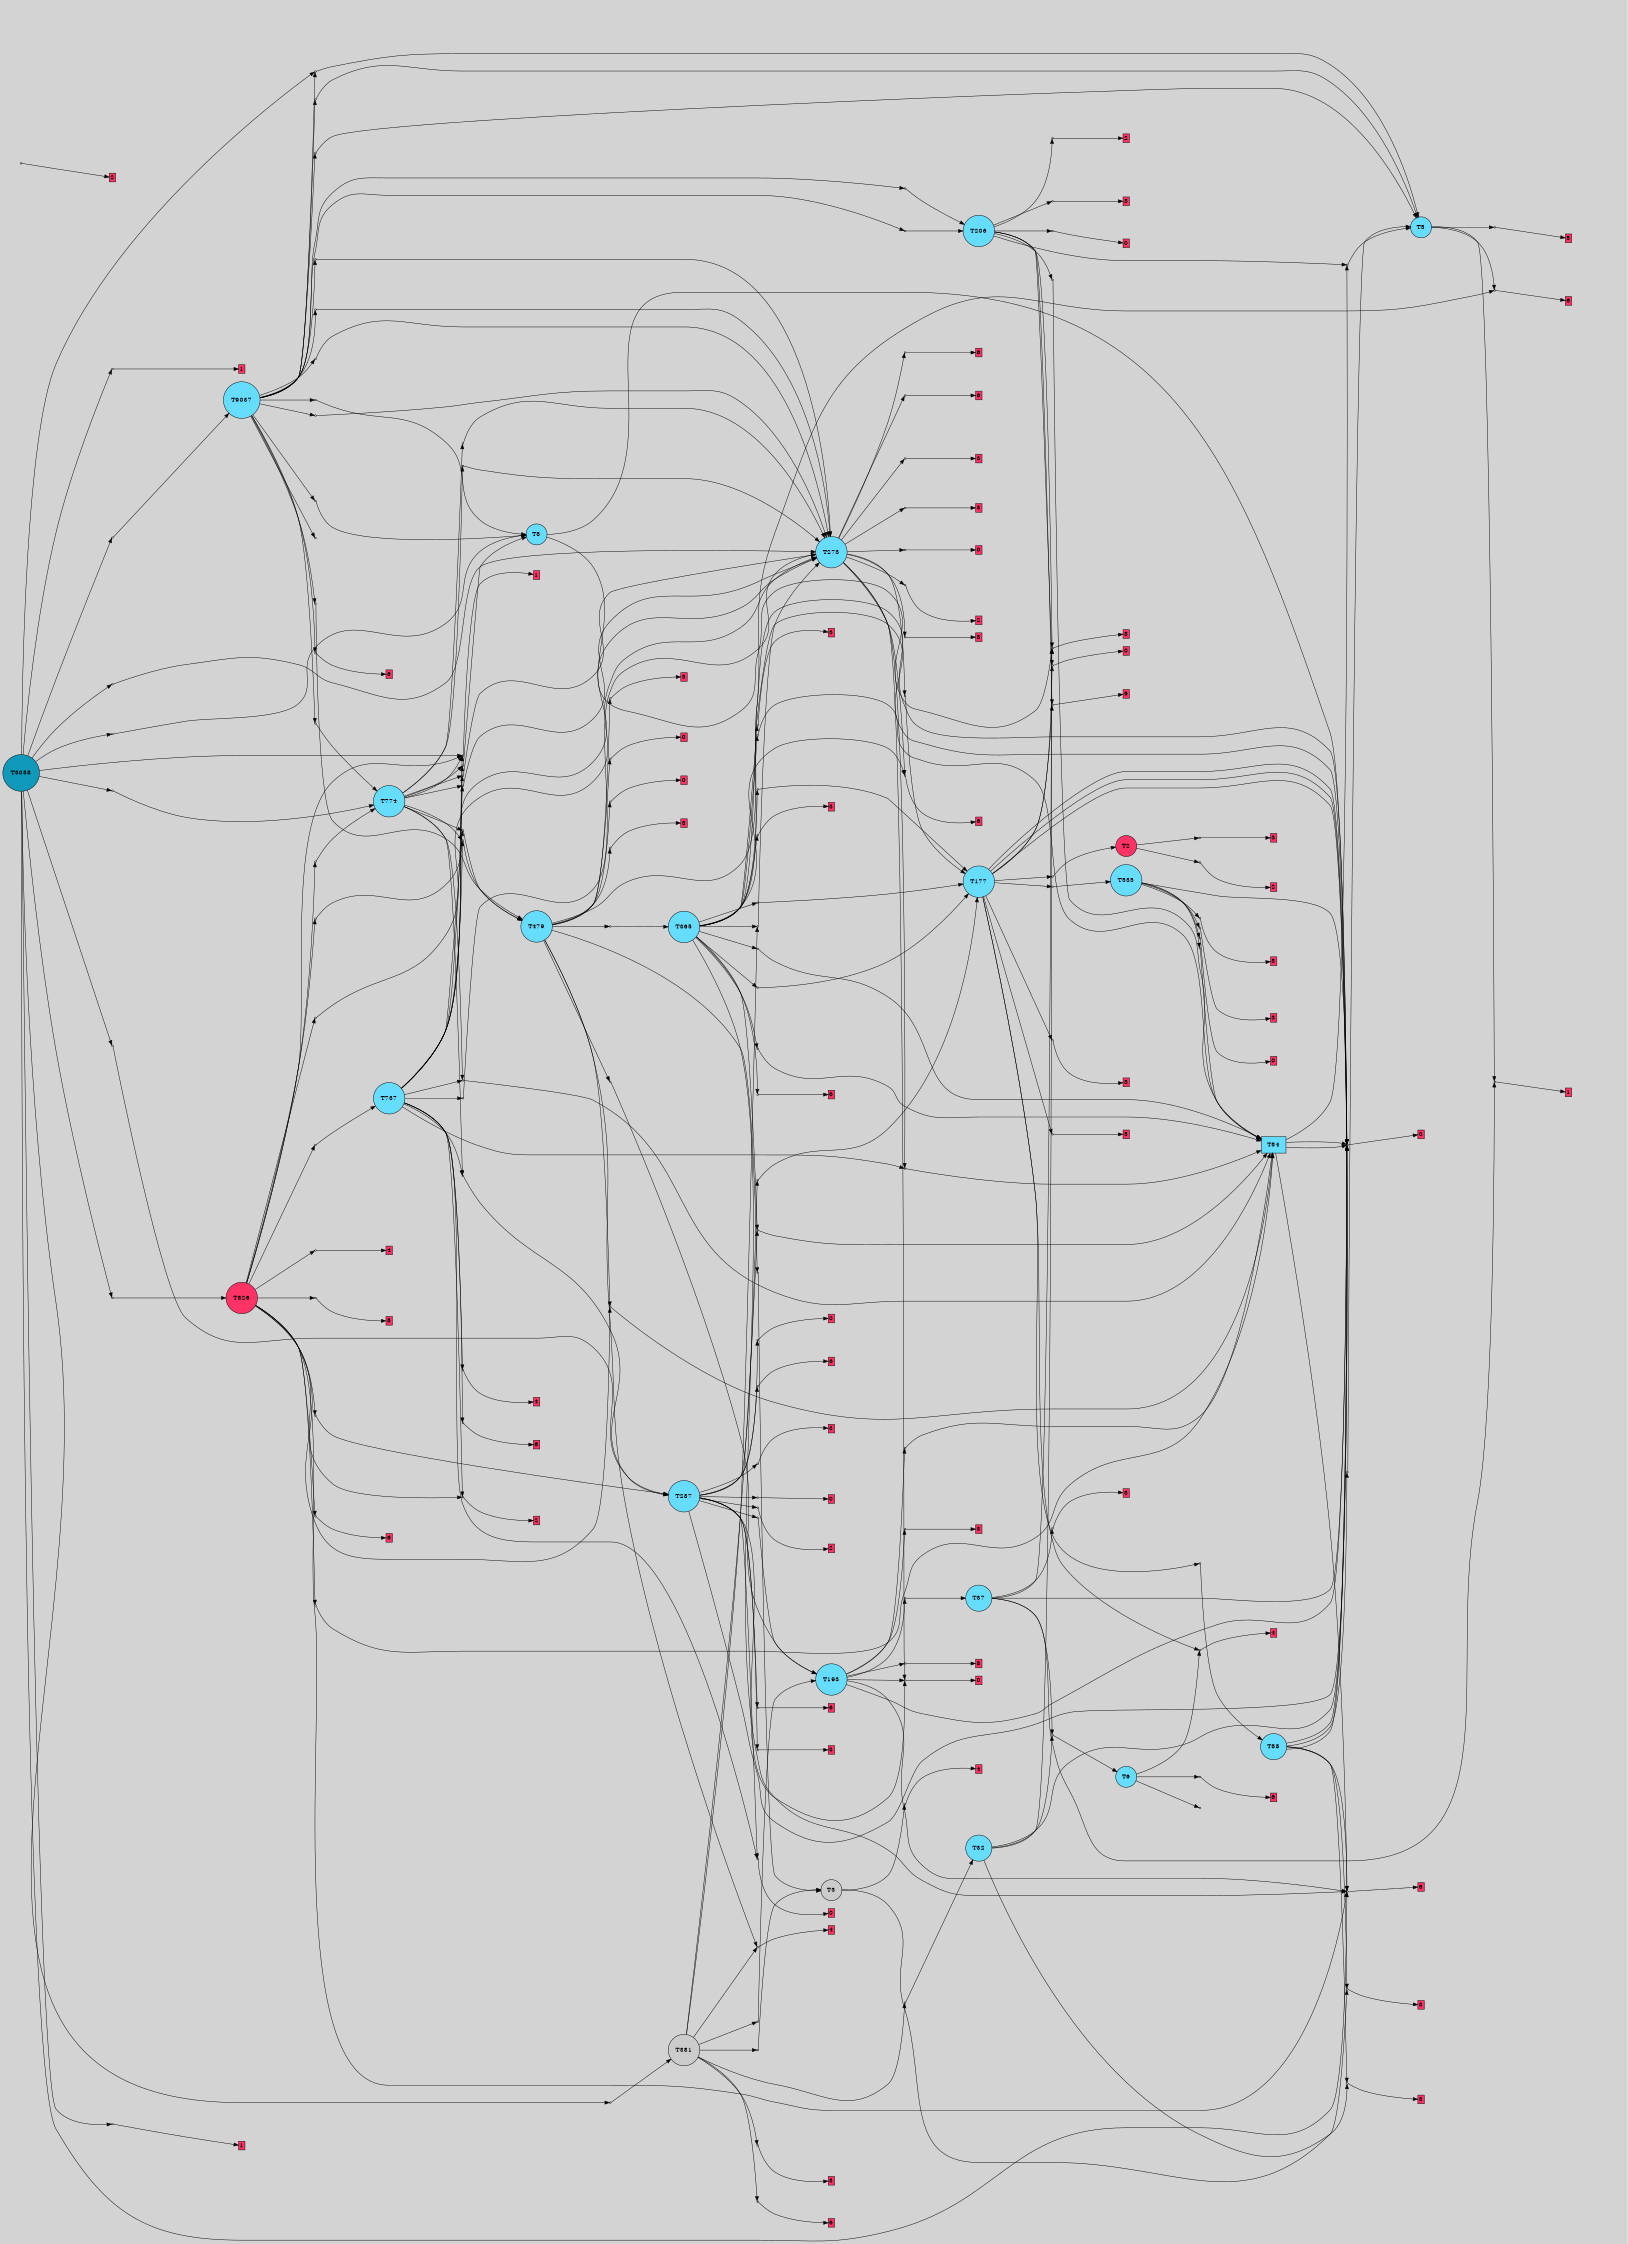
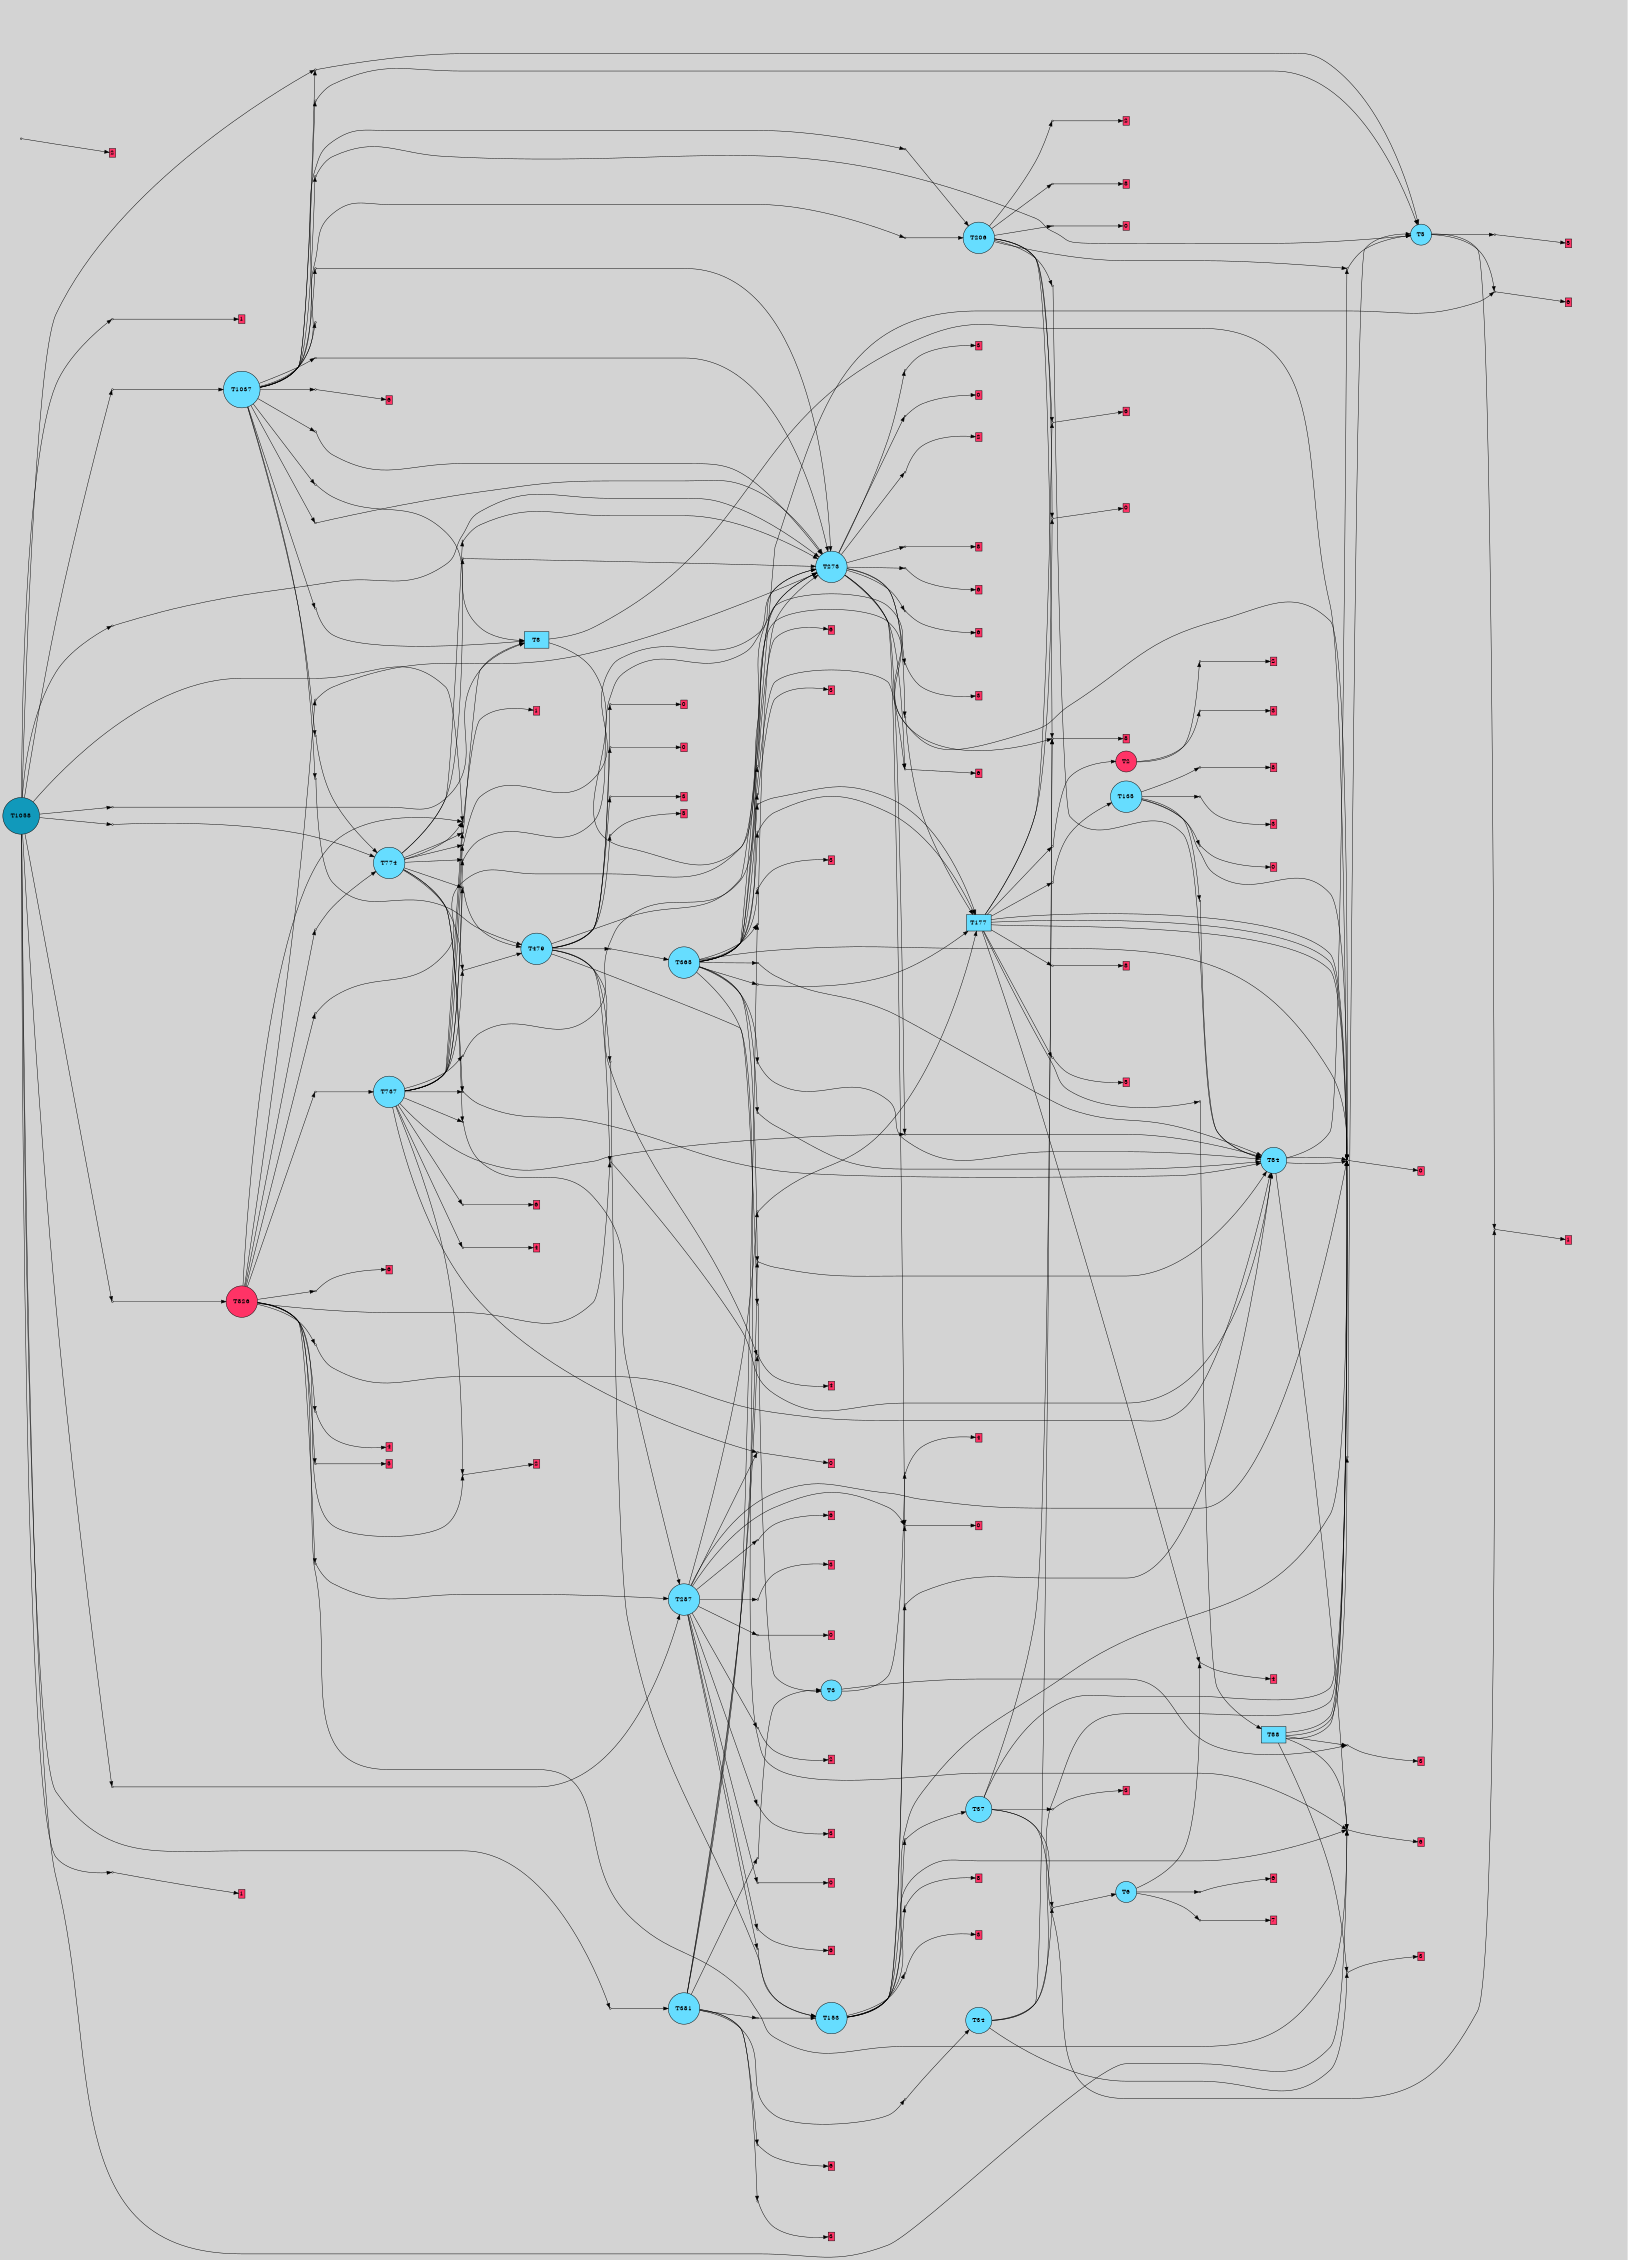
node "T9037": label "T9037" -> "T1037"
node "T8": shape circle -> box
node "T3058": label "T3058" -> "T1058"
node "T535": label "T535" -> "T135"
node "T177": shape circle -> box
node "T84": shape box -> circle
node "T193": label "T193" -> "T153"
node "T88": shape circle -> box
node "T32": label "T32" -> "T34"
node "T3": fillcolor #cccccc -> #66ddff
node "7": added
node "T381": fillcolor #cccccc -> #66ddff
